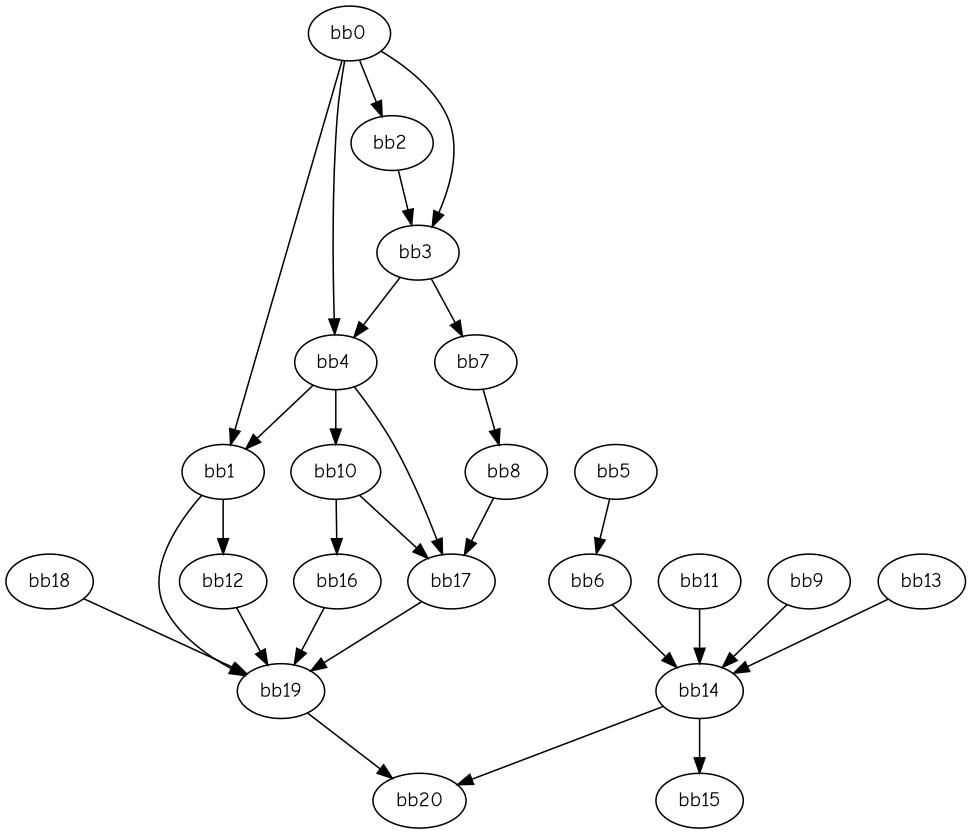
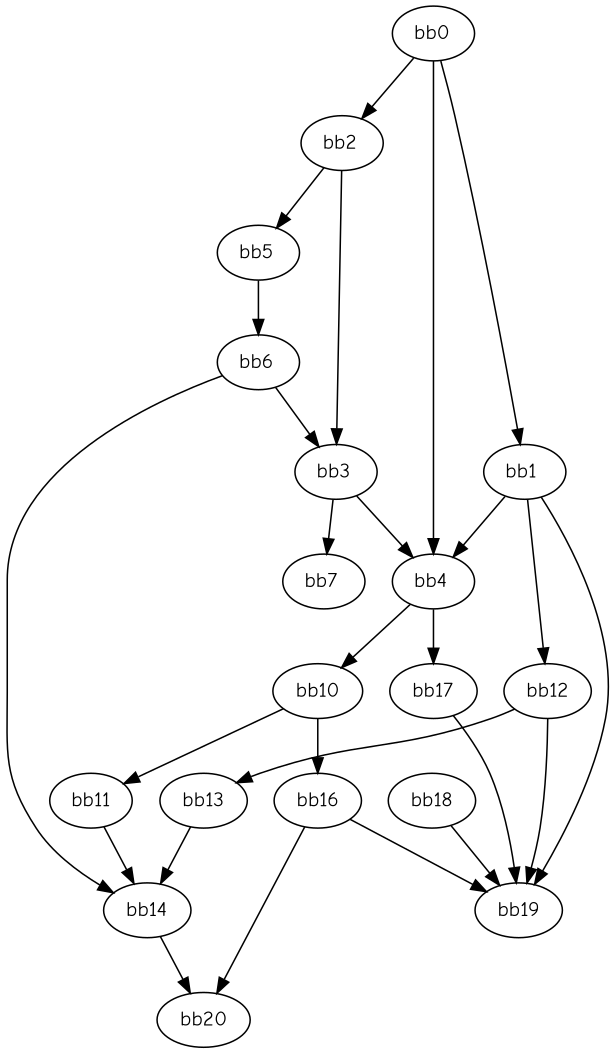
edge "bb0" -> "bb3": now "bb6" -> "bb3"
edge "bb2" -> "bb5": added
edge "bb4" -> "bb1": reversed
node "bb8": removed
edge "bb10" -> "bb17": now "bb10" -> "bb11"
node "bb9": removed
edge "bb19" -> "bb20": now "bb16" -> "bb20"
edge "bb12" -> "bb13": added
node "bb15": removed
